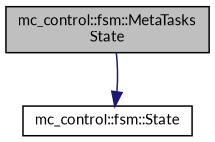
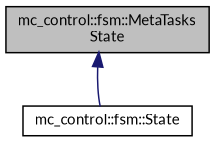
edge "mc_control::fsm::MetaTasks State" -> "mc_control::fsm::State": reversed
